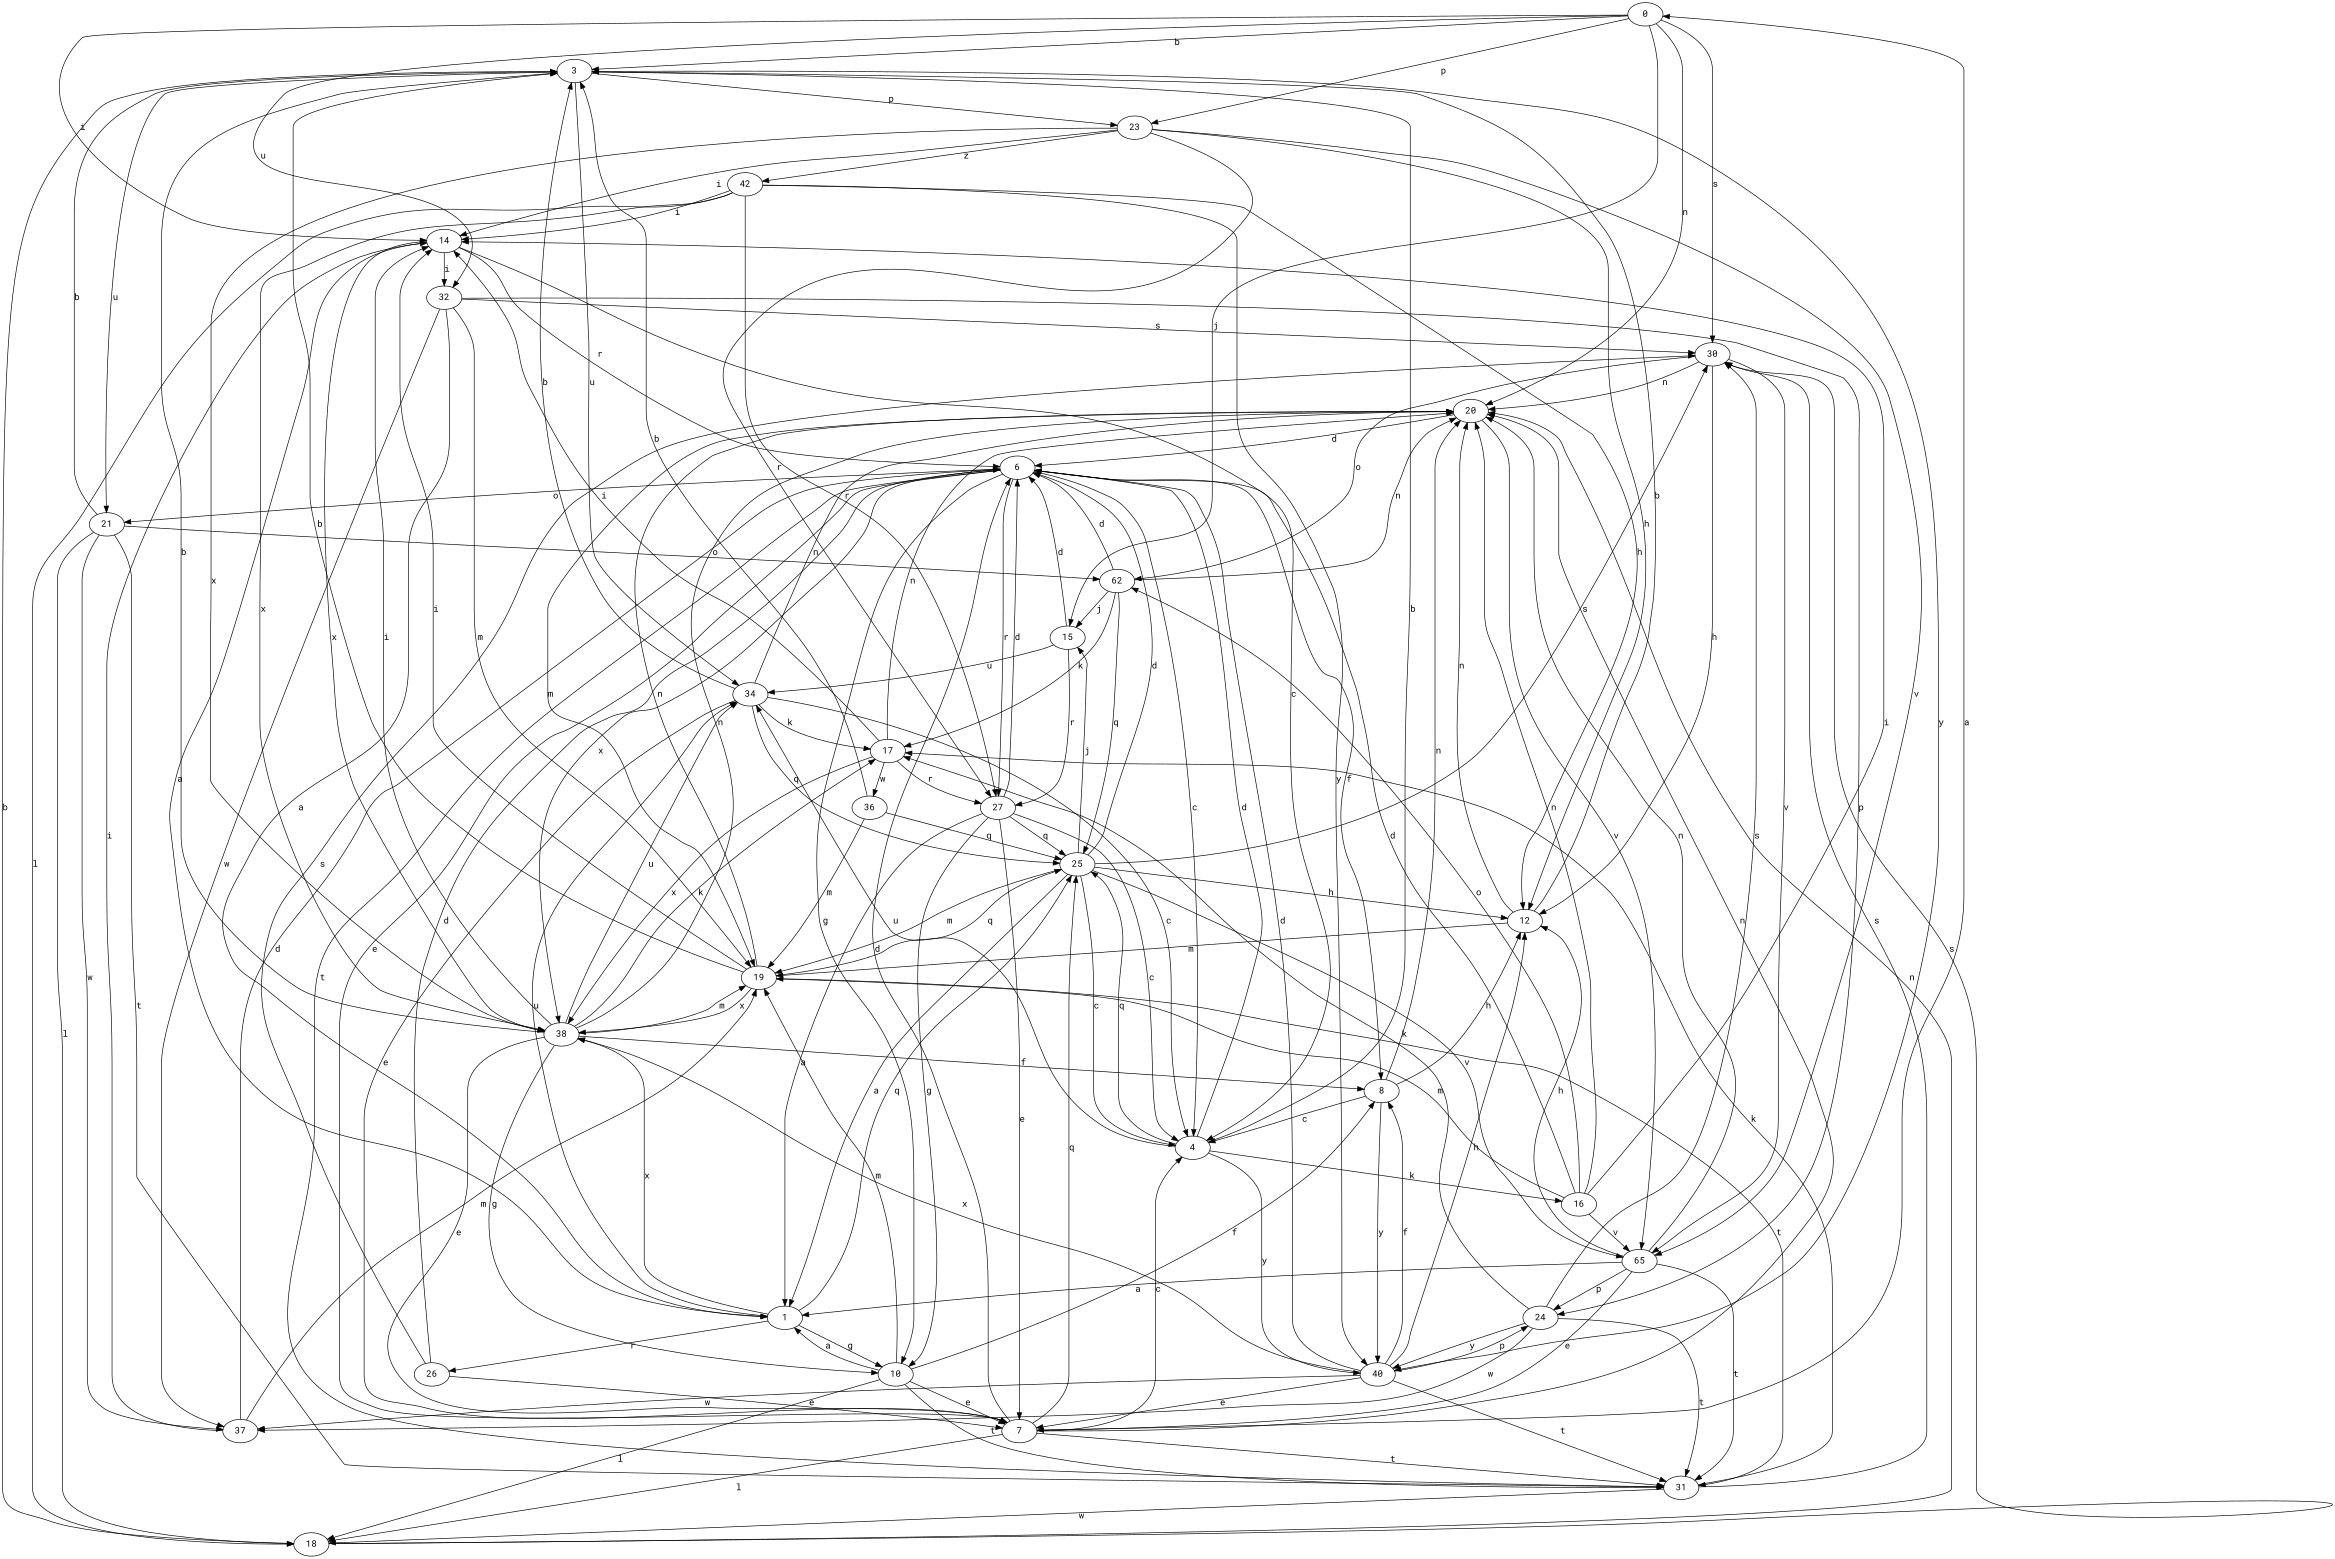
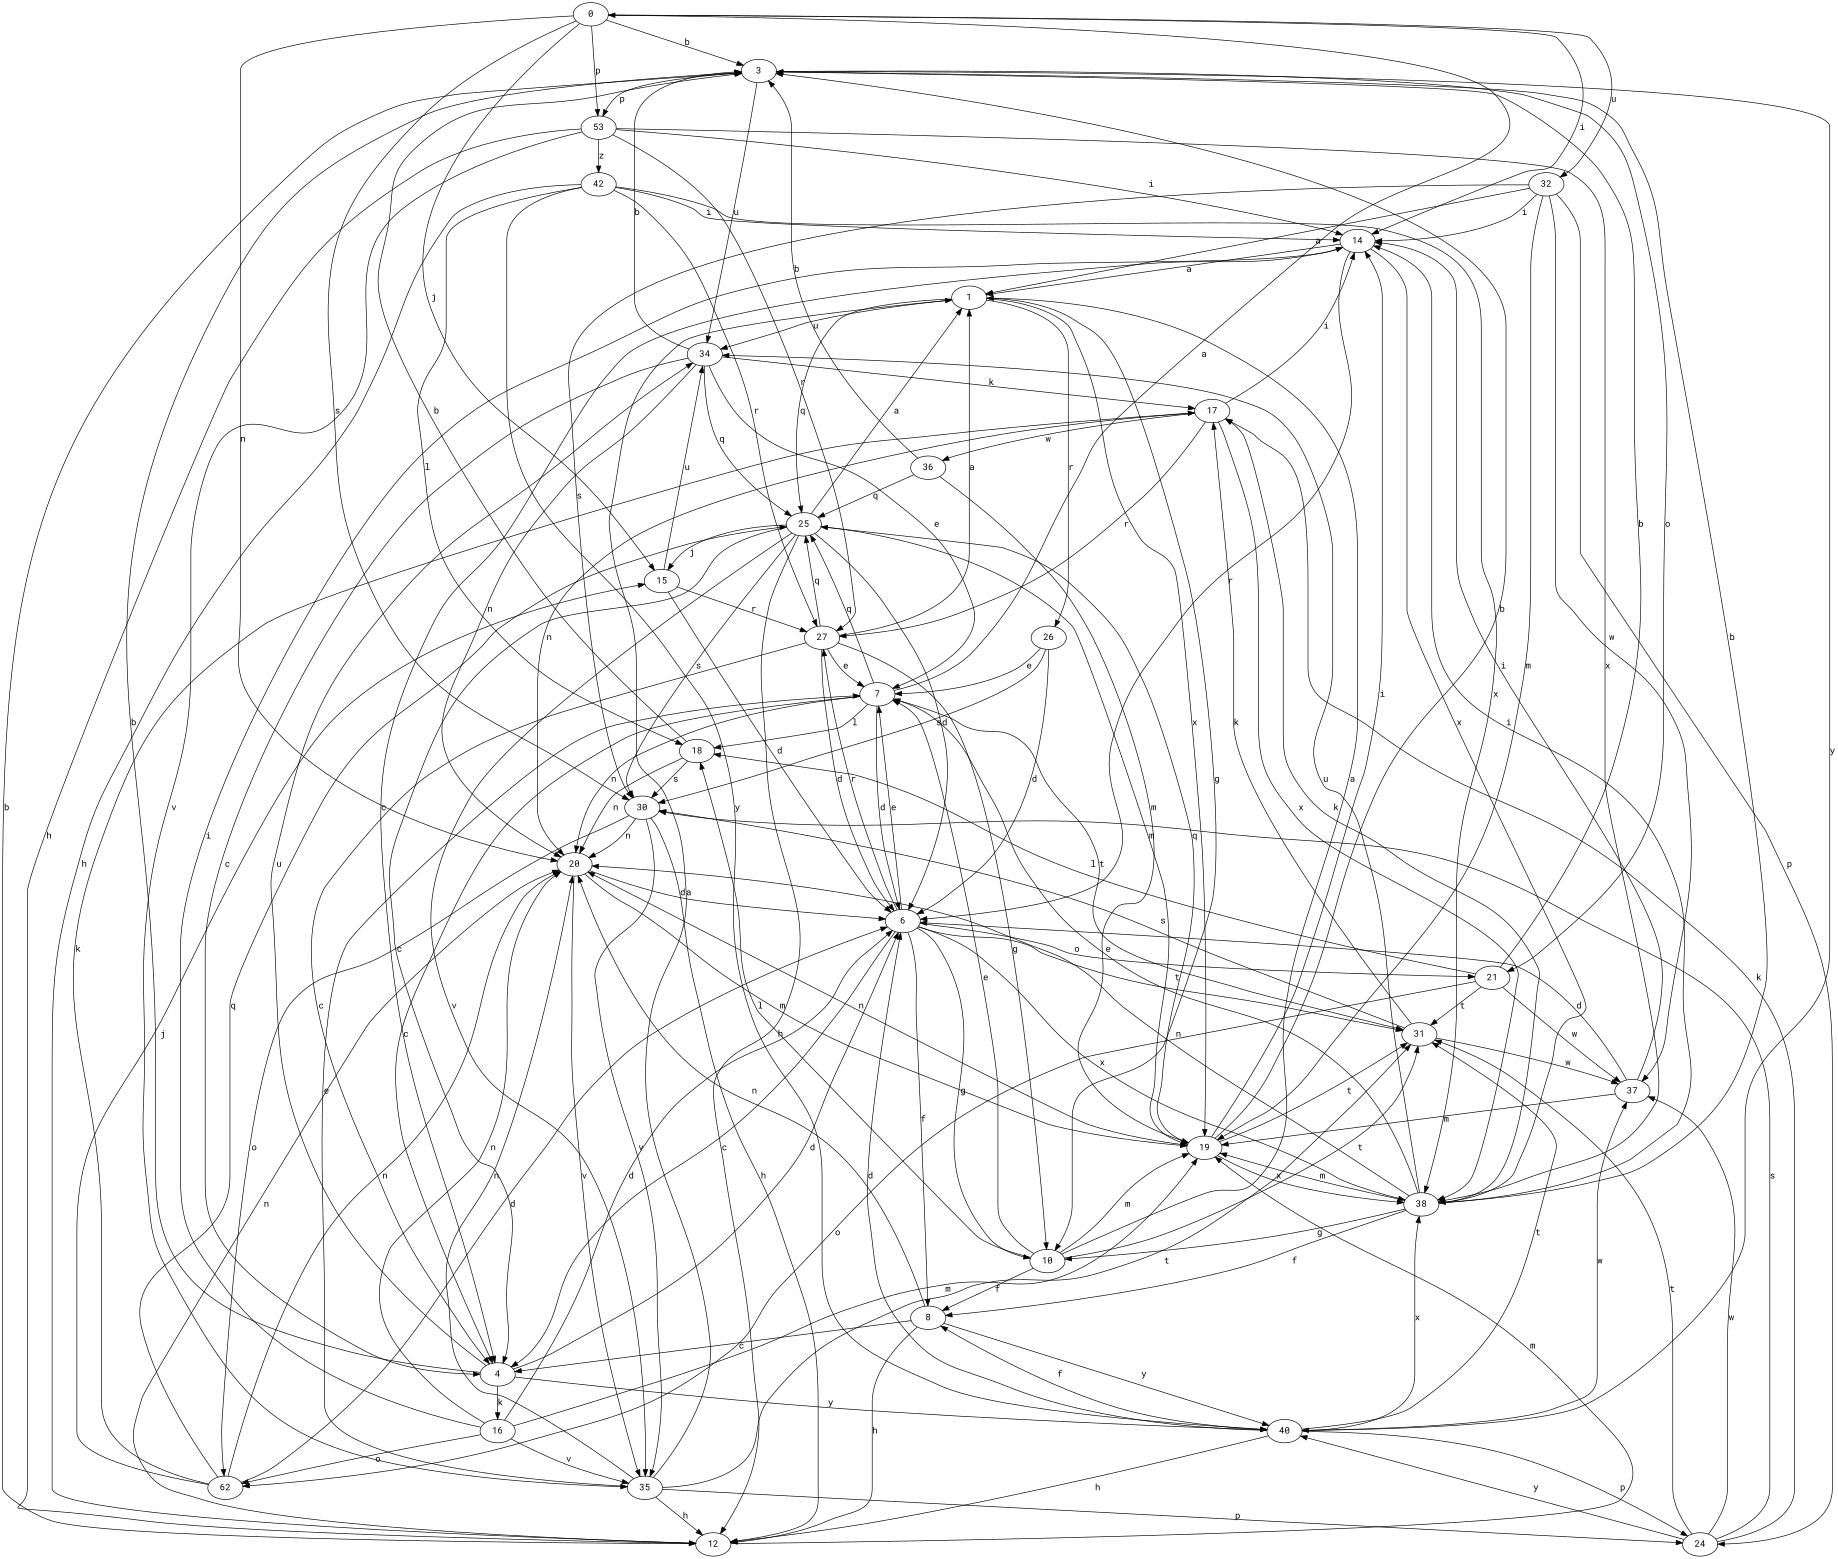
node "23": label "23" -> "53"
edge "14" -> "32": reversed
edge "3" -> "21": label "u" -> "o"
edge "4" -> "25": removed, label "q"
edge "1" -> "38": now "1" -> "19"
node "65": label "65" -> "35"
edge "40" -> "7": removed, label "e"
edge "31" -> "18": now "31" -> "37"
